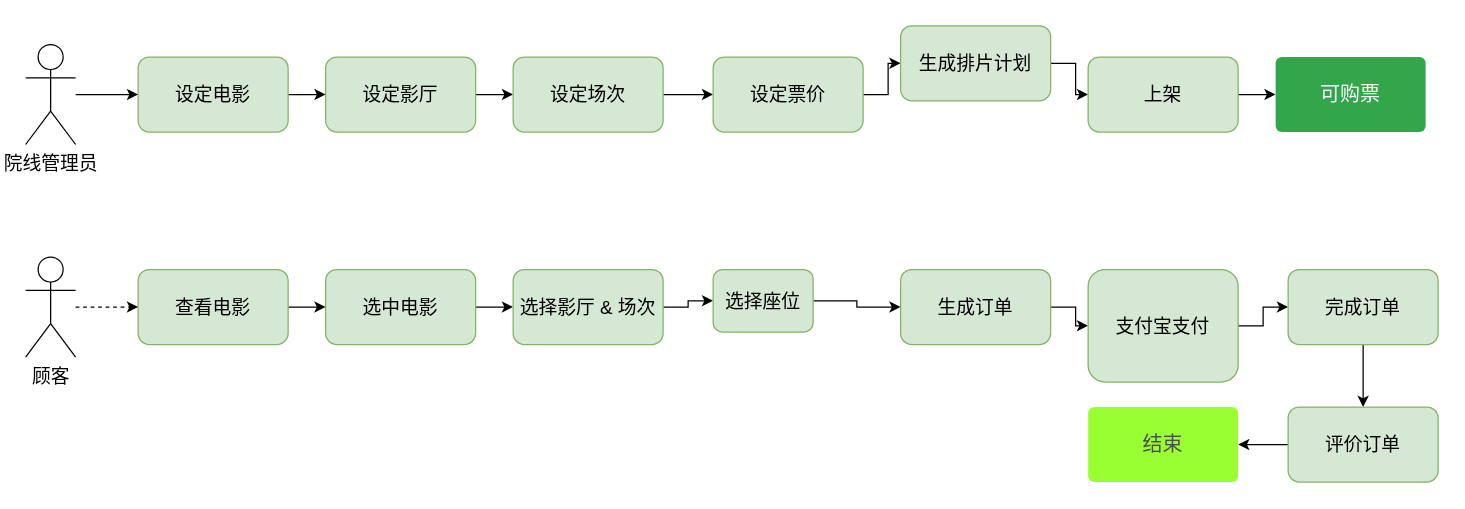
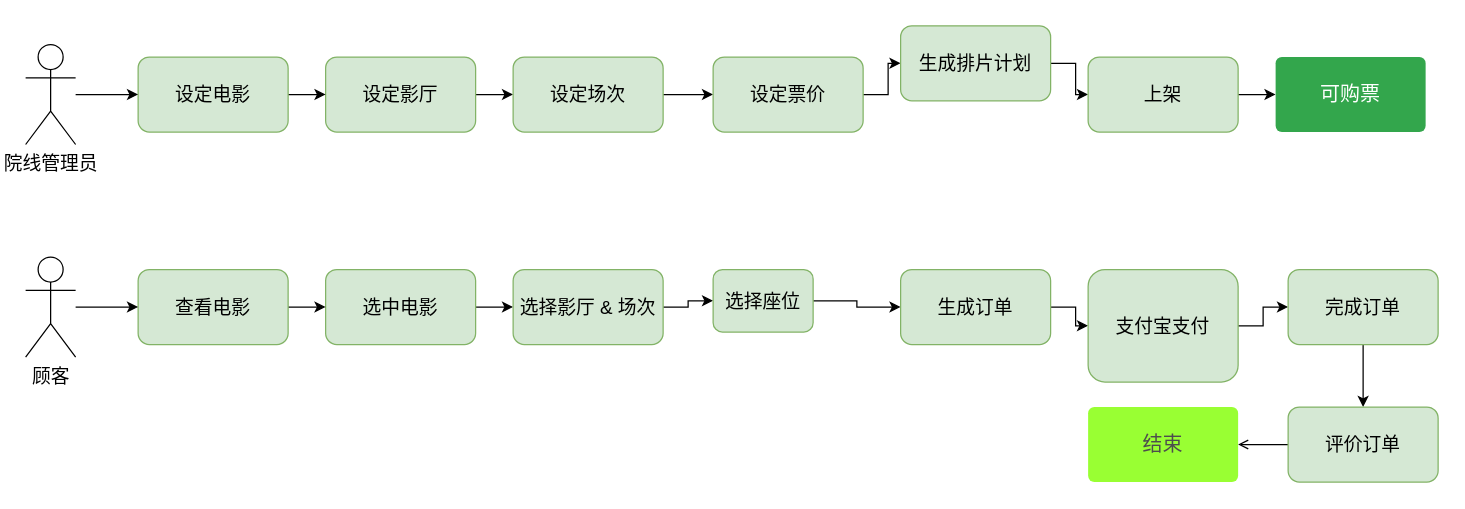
edge "顾客" -> "查看电影": style dashed -> solid
edge "评价订单" -> "结束": arrowhead classic -> open
